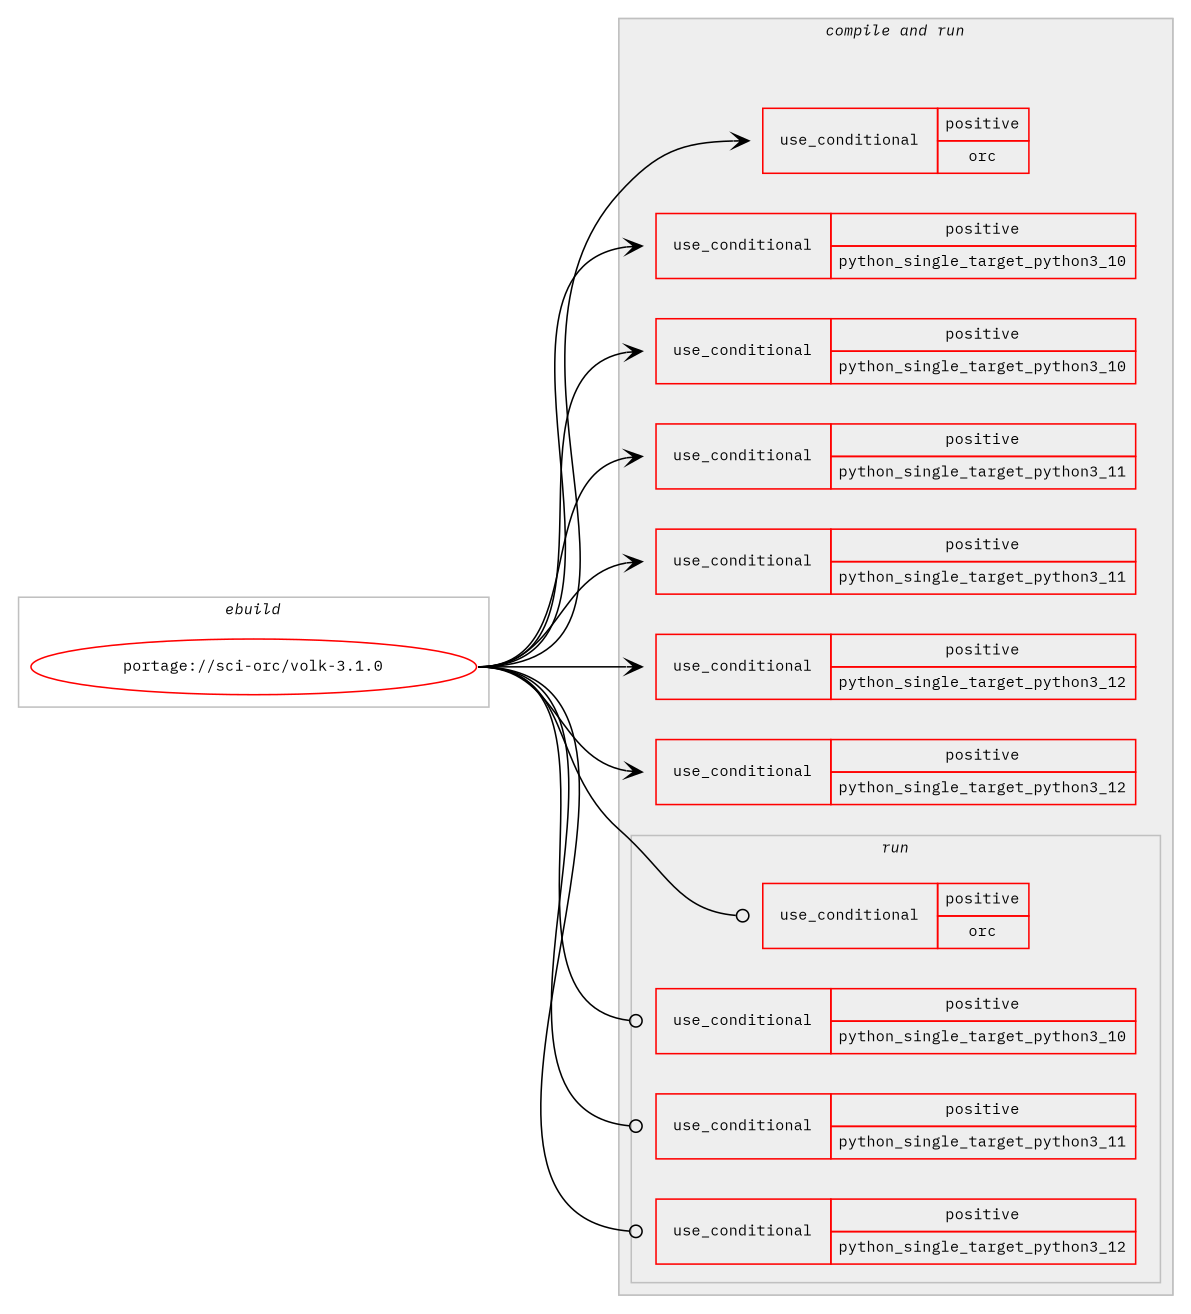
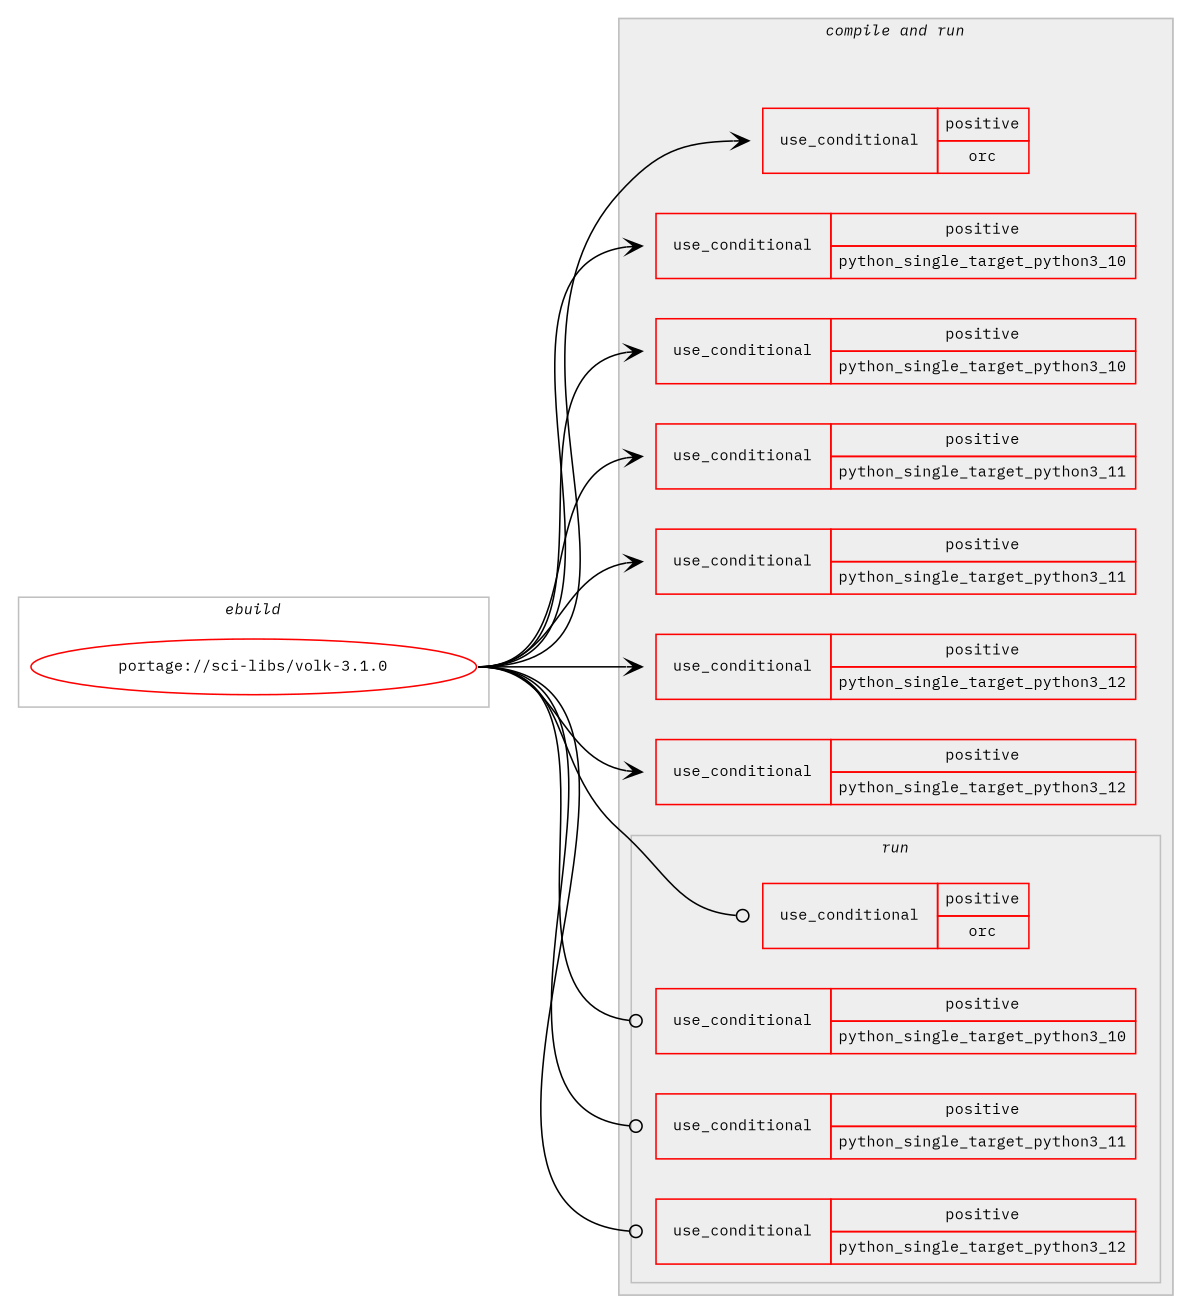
node "portage://sci-orc/volk-3.1.0": label "portage://sci-orc/volk-3.1.0" -> "portage://sci-libs/volk-3.1.0"
